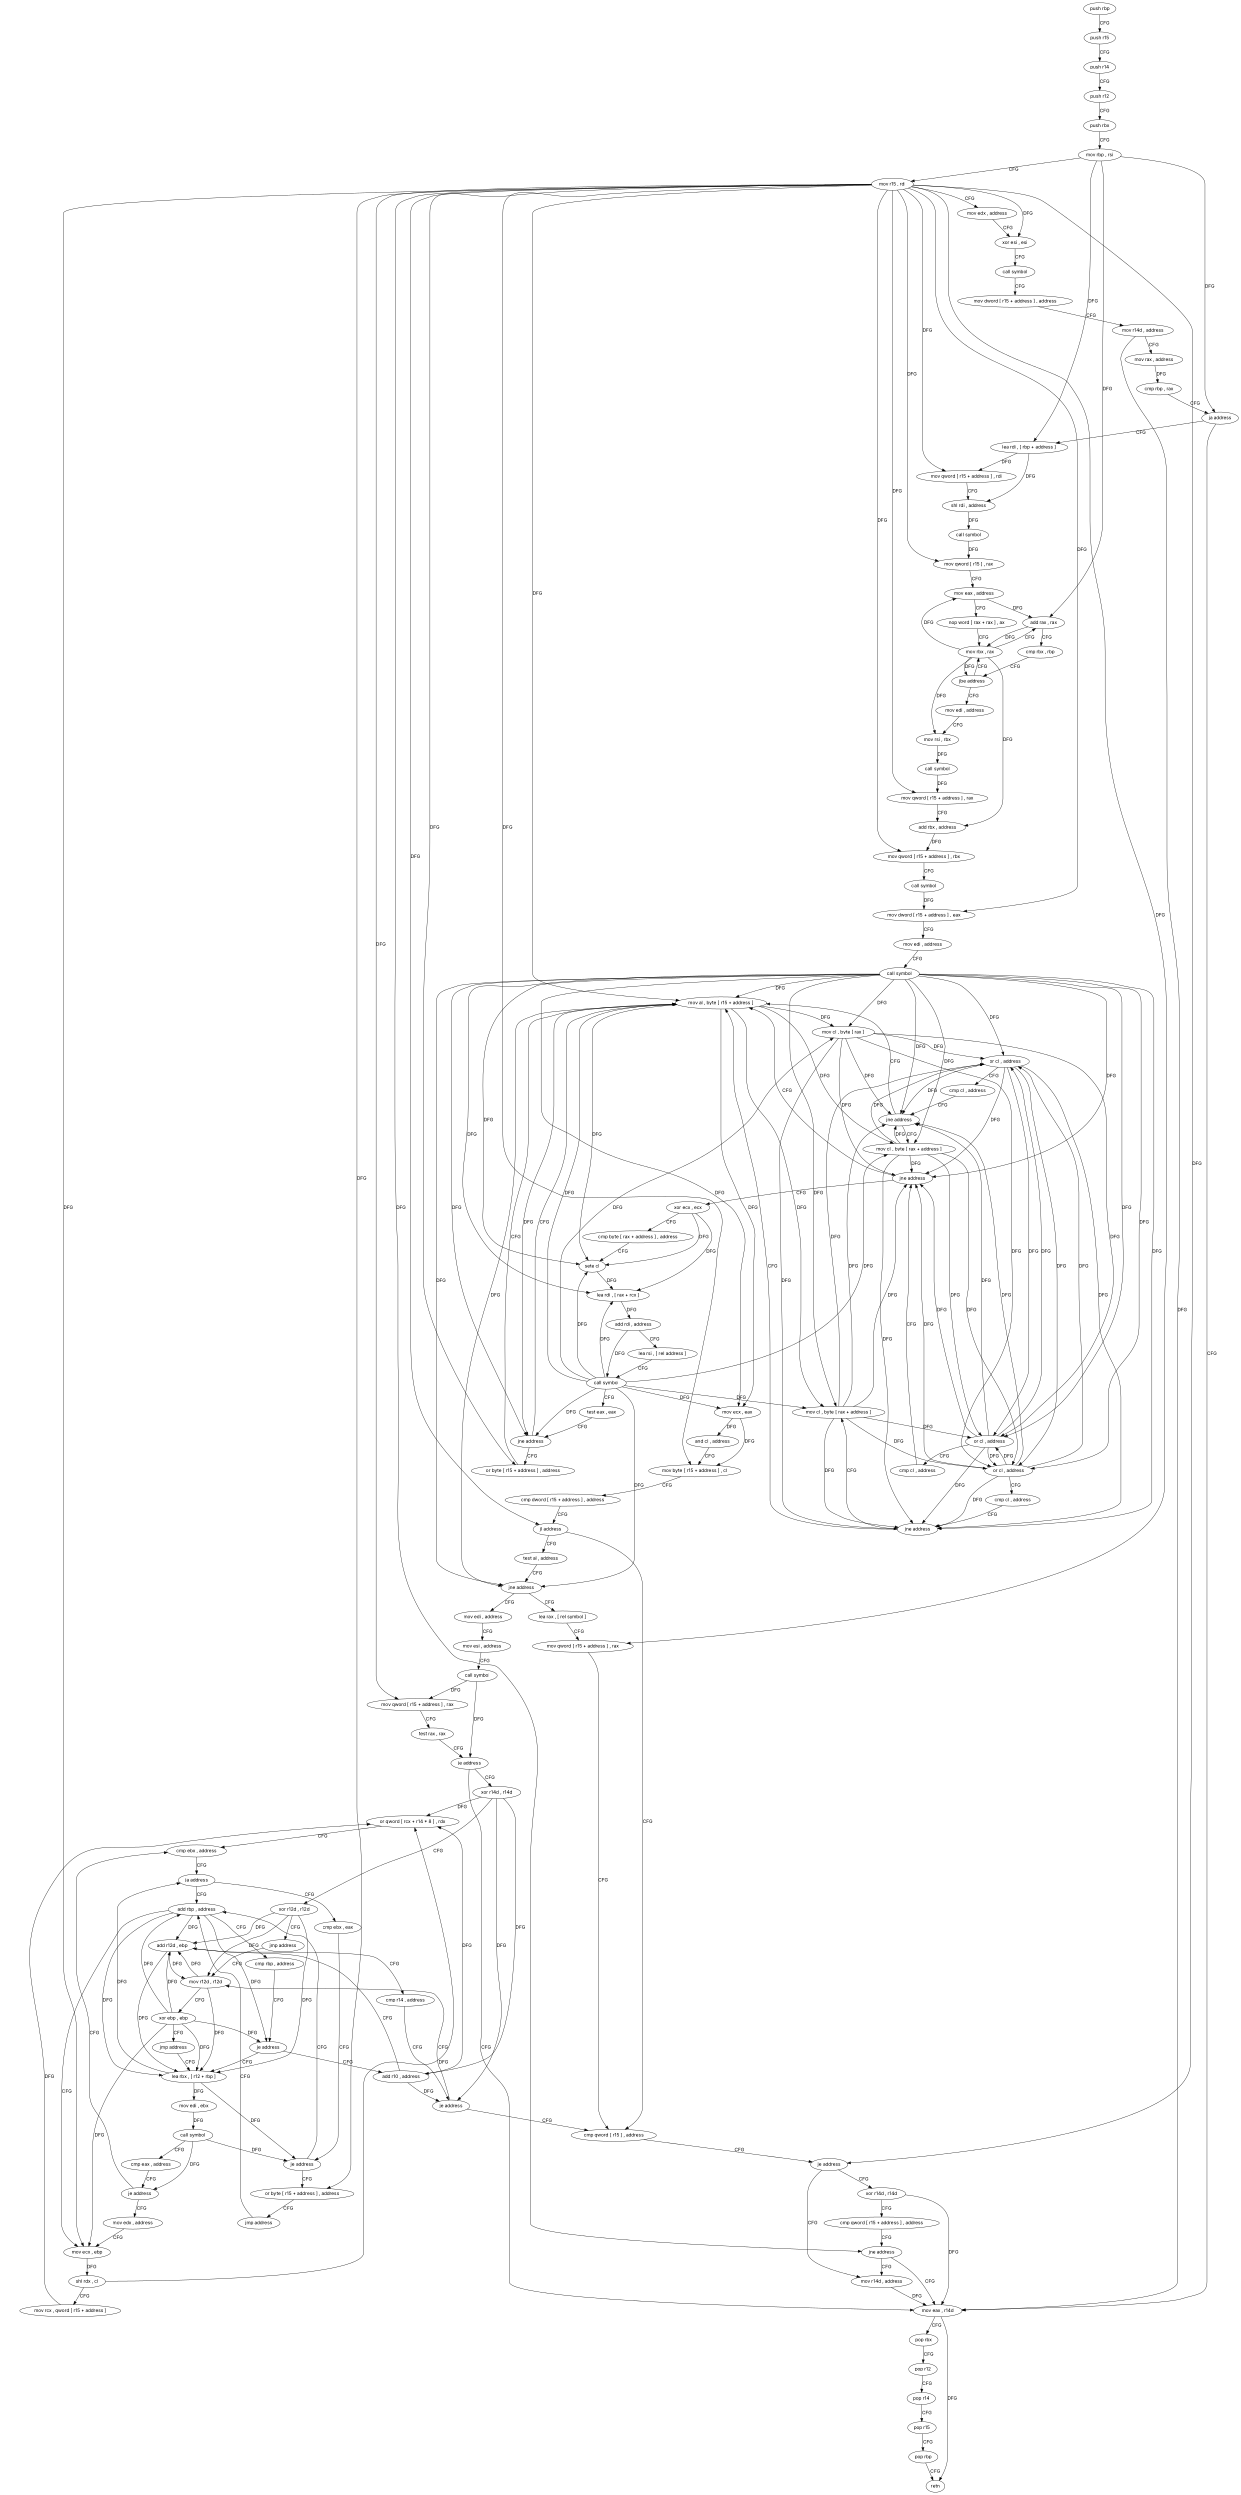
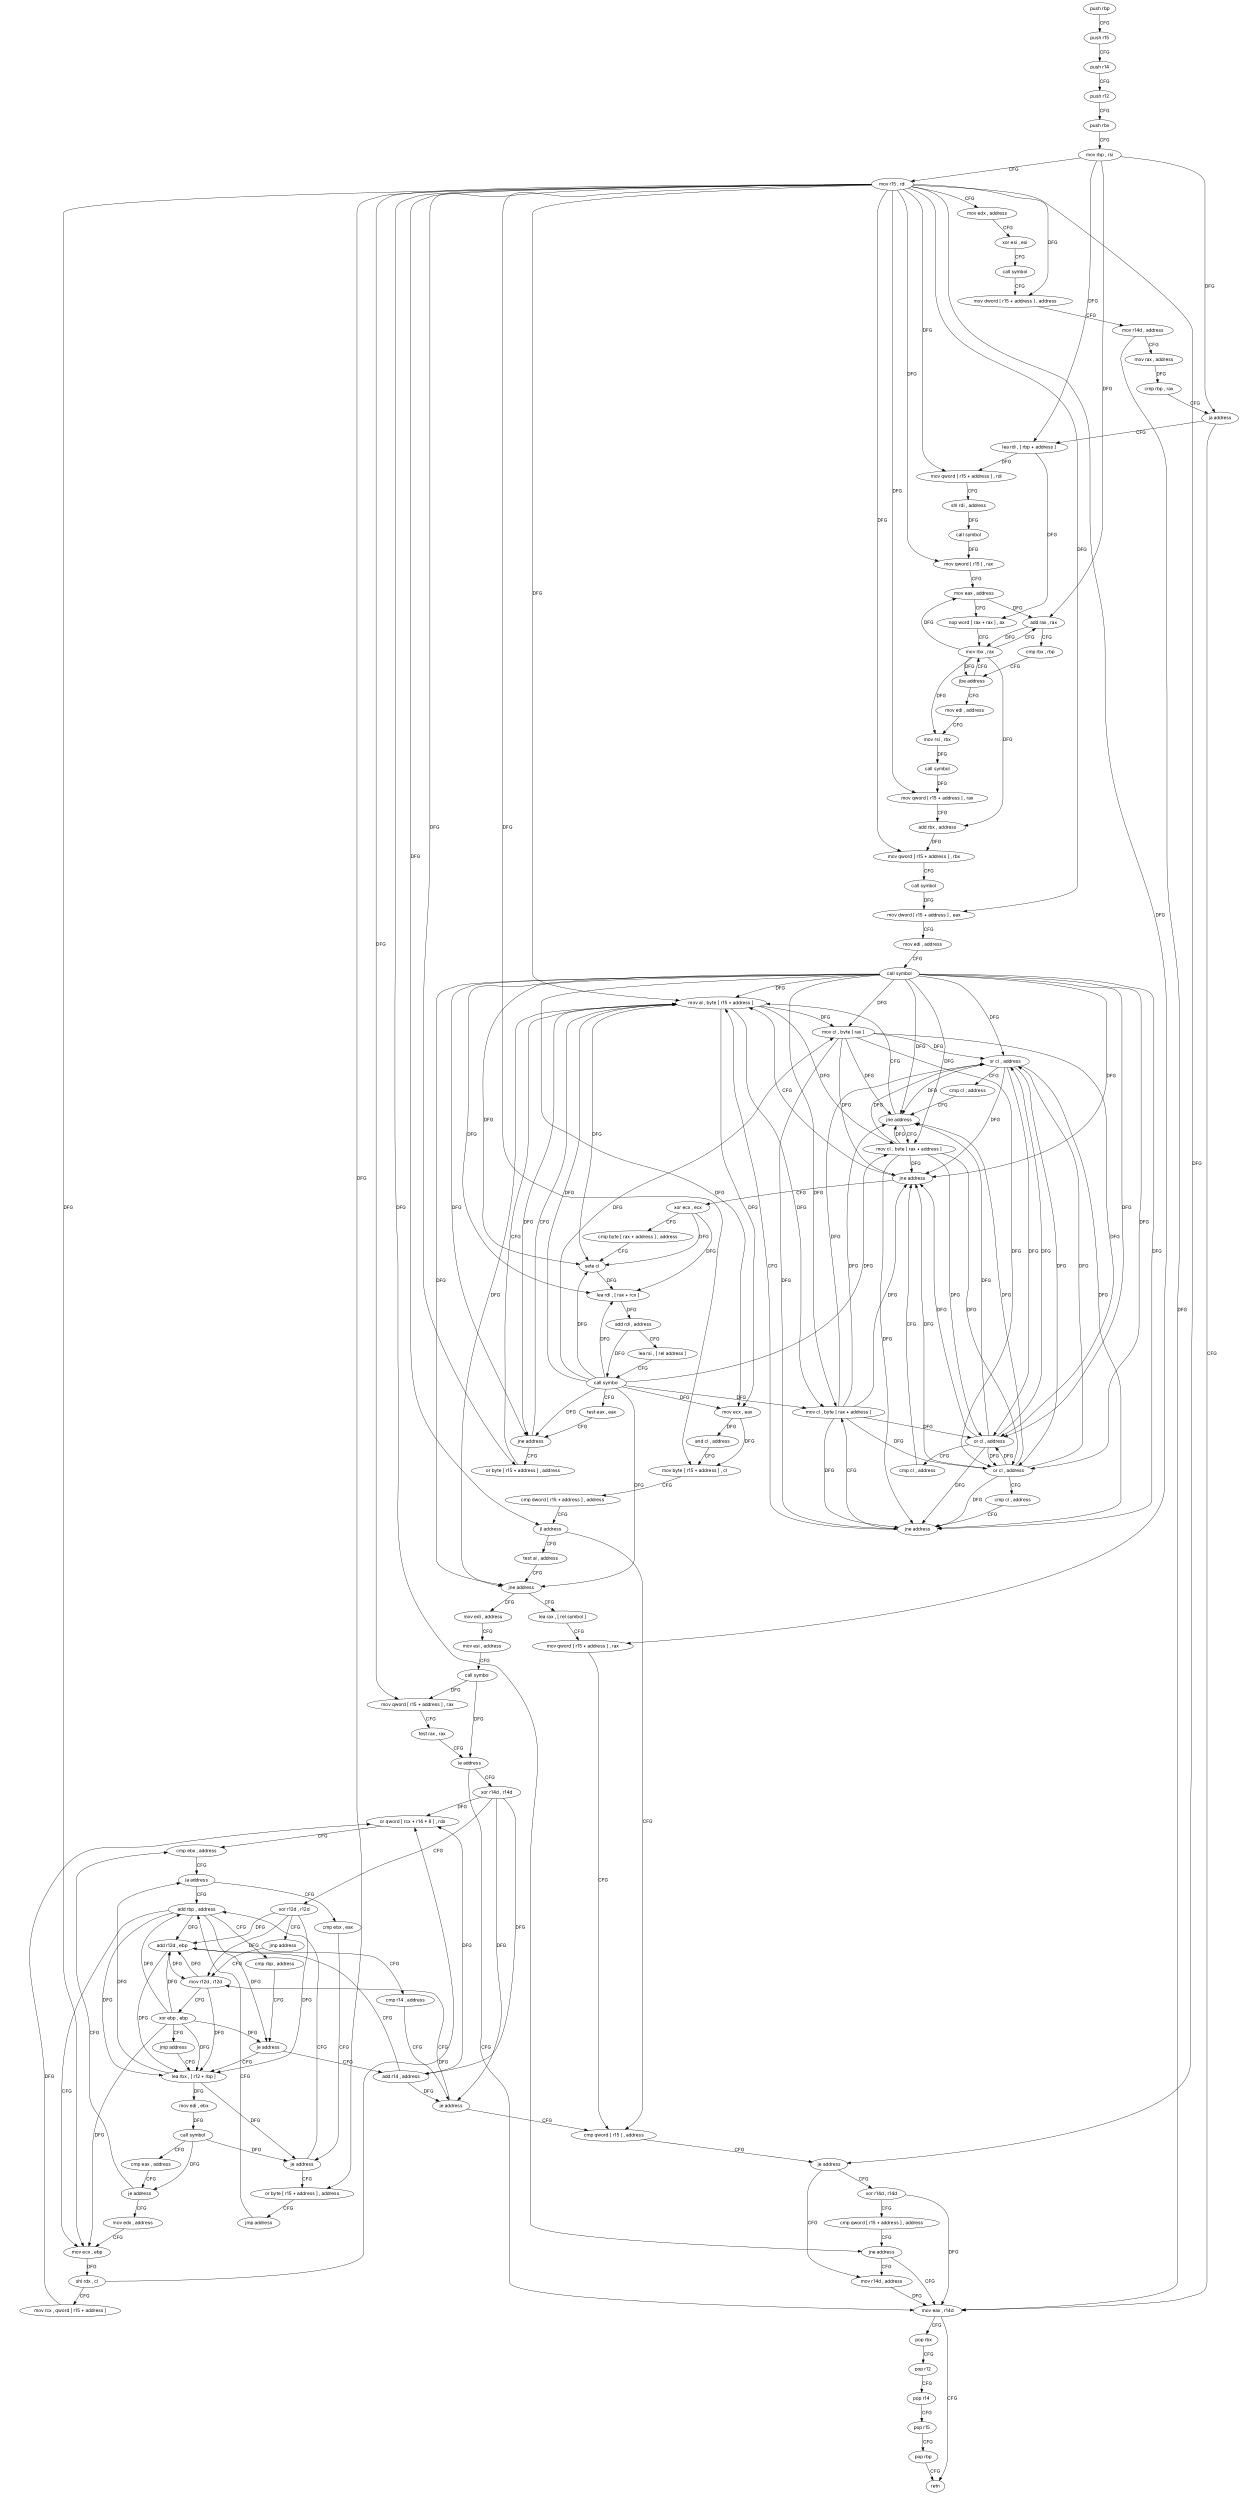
edge "mov r15 , rdi" -> "xor esi , esi": now "mov r15 , rdi" -> "mov dword [ r15 + address ] , address"
edge "lea rdi , [ rbp + address ]" -> "shl rdi , address": now "lea rdi , [ rbp + address ]" -> "nop word [ rax + rax ] , ax"
node "add r10 , address": label "add r10 , address" -> "add r14 , address"
edge "mov eax , r14d" -> "retn": label "DFG" -> "CFG"
